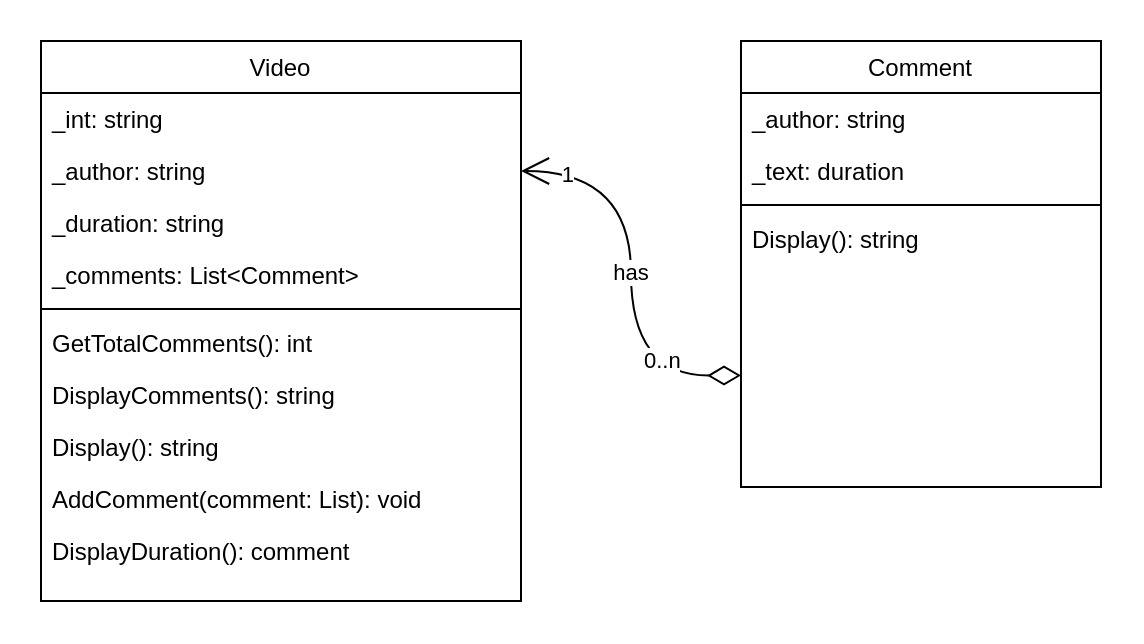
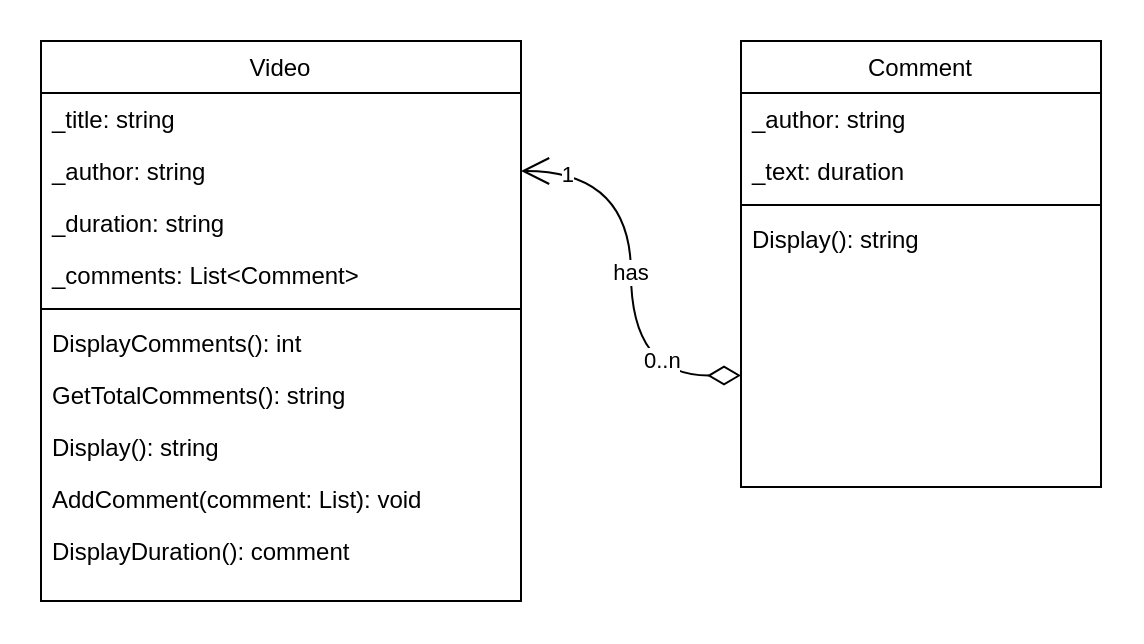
node "_int: string": label "_int: string" -> "_title: string"
node "GetTotalComments(): int": label "GetTotalComments(): int" -> "DisplayComments(): int"
node "DisplayComments(): string": label "DisplayComments(): string" -> "GetTotalComments(): string"
